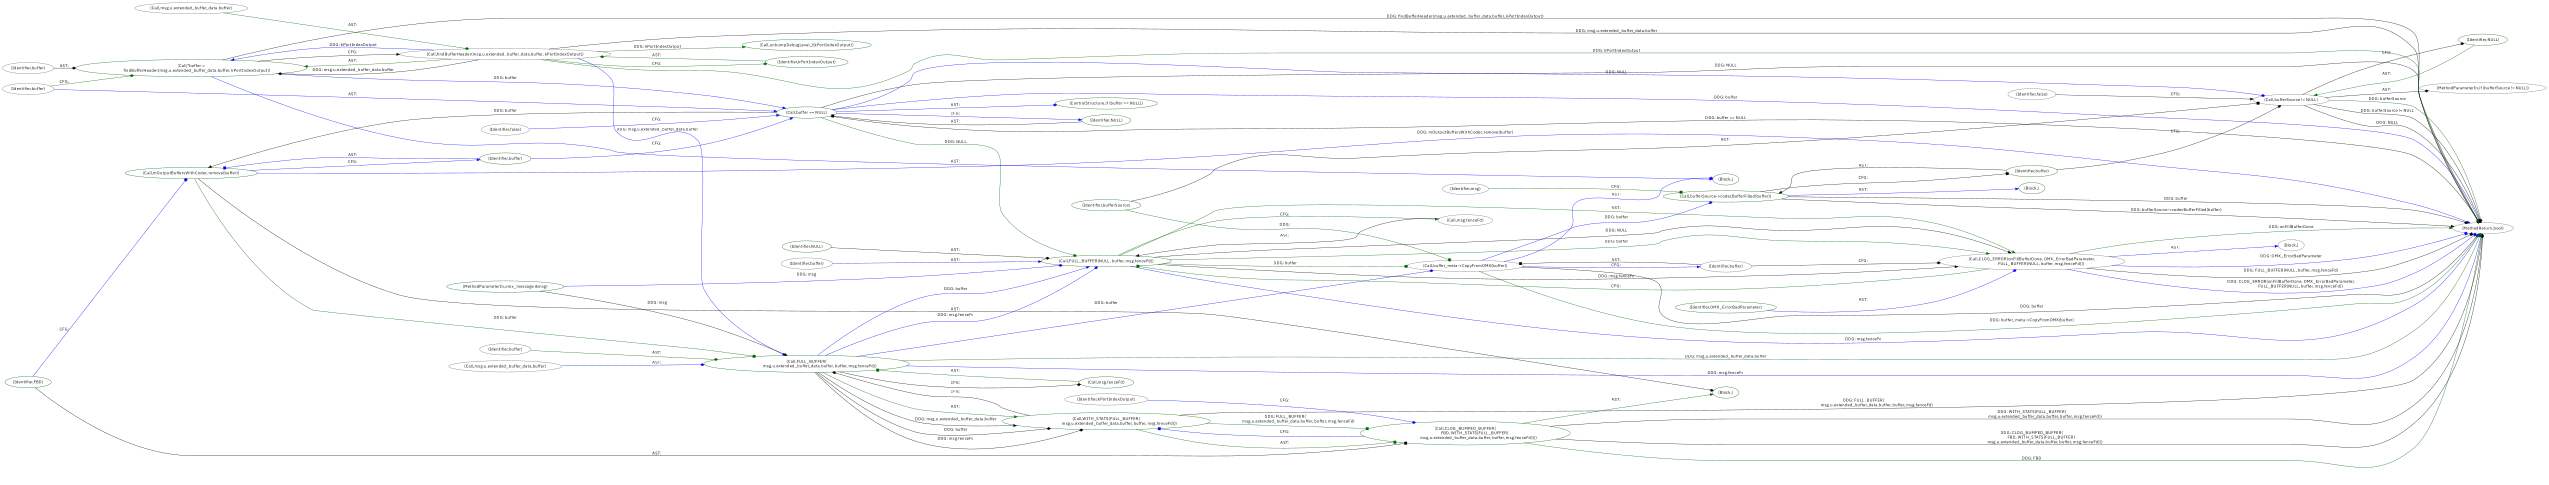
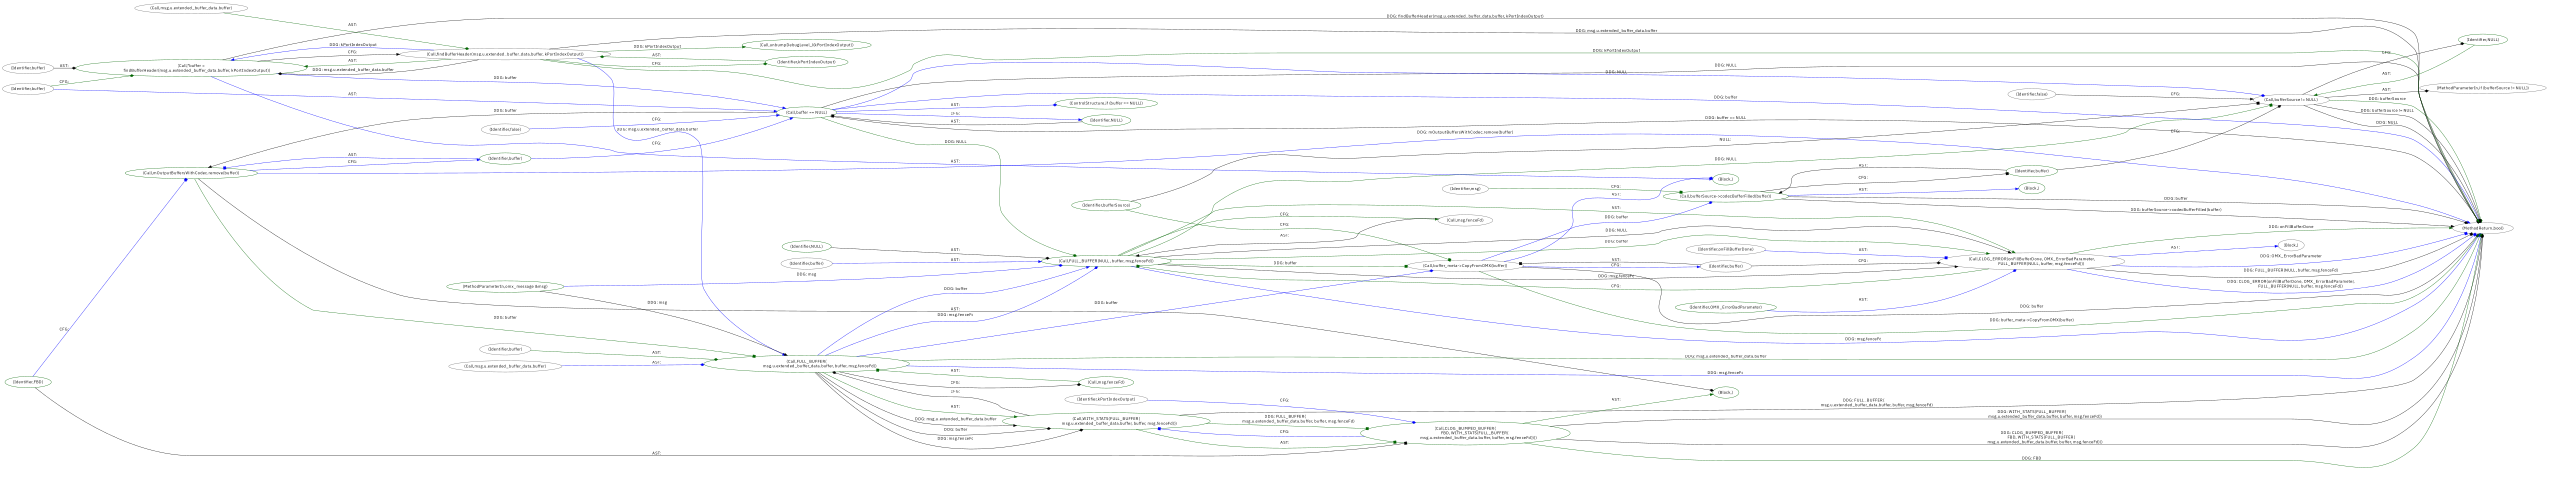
edge "(Identifier,bufferSource)" -> "(Call,bufferSource != NULL)": label "AST: " -> "NULL: "
edge "(Call,FULL_BUFFER(NULL, buffer, msg.fenceFd))" -> "(Call,bufferSource != NULL)": added, label "DDG: NULL"
edge "(Identifier,bufferSource)" -> "(Call,buffer_meta->CopyFromOMX(buffer))": label "DDG: " -> "CFG: "
node "(Identifier,onFillBufferDone)": added
